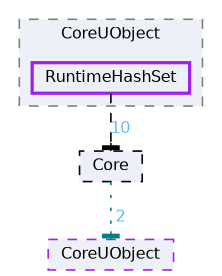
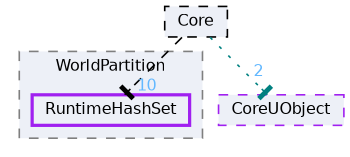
cluster "CoreUObject": label "CoreUObject" -> "WorldPartition"
edge "RuntimeHashSet" -> "Core": reversed
